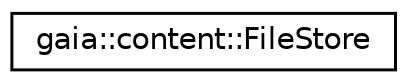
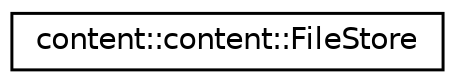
node "gaia::content::FileStore": label "gaia::content::FileStore" -> "content::content::FileStore"
